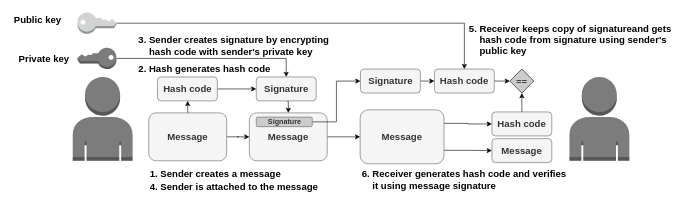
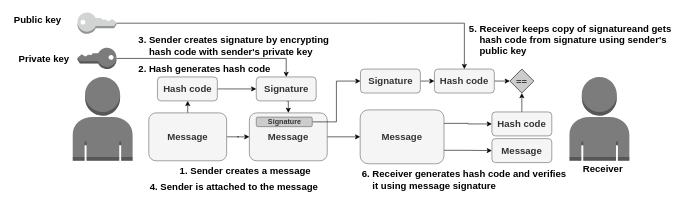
node "Receiver": added
node "1. Sender creates a message": moved (218, 174) -> (248, 171)
